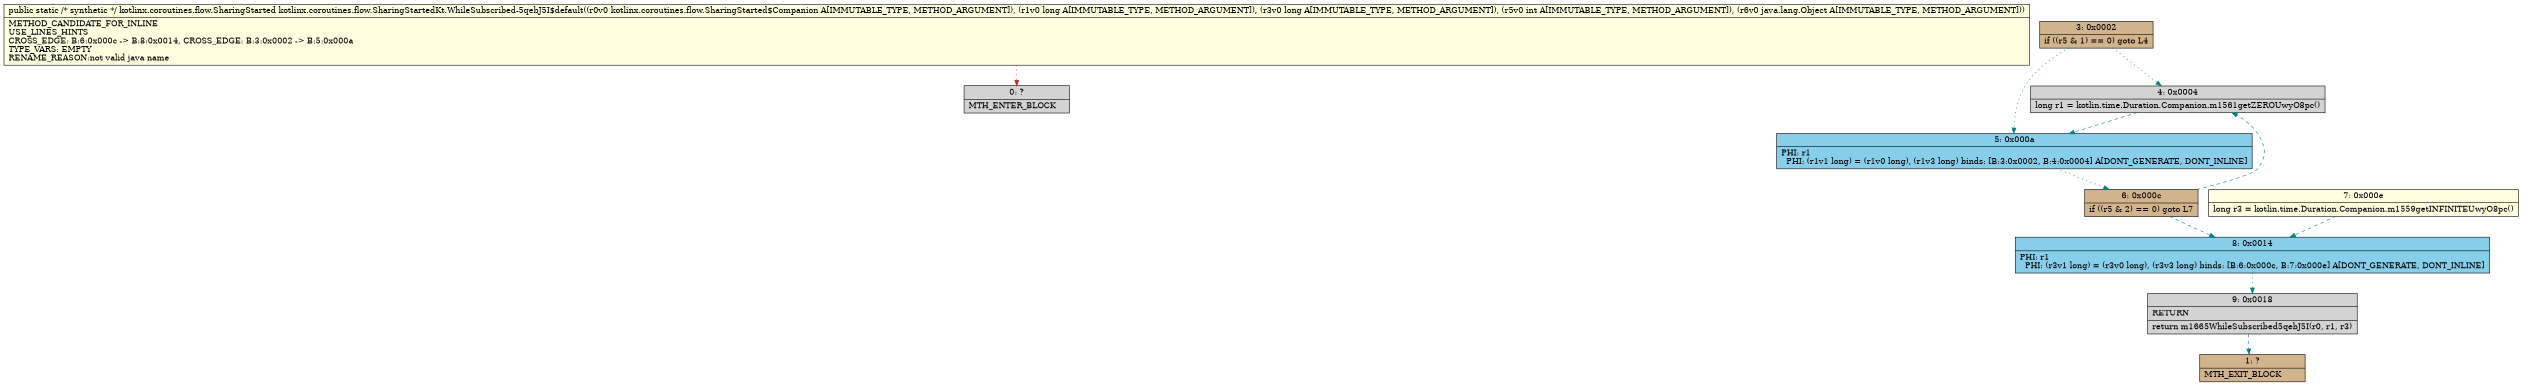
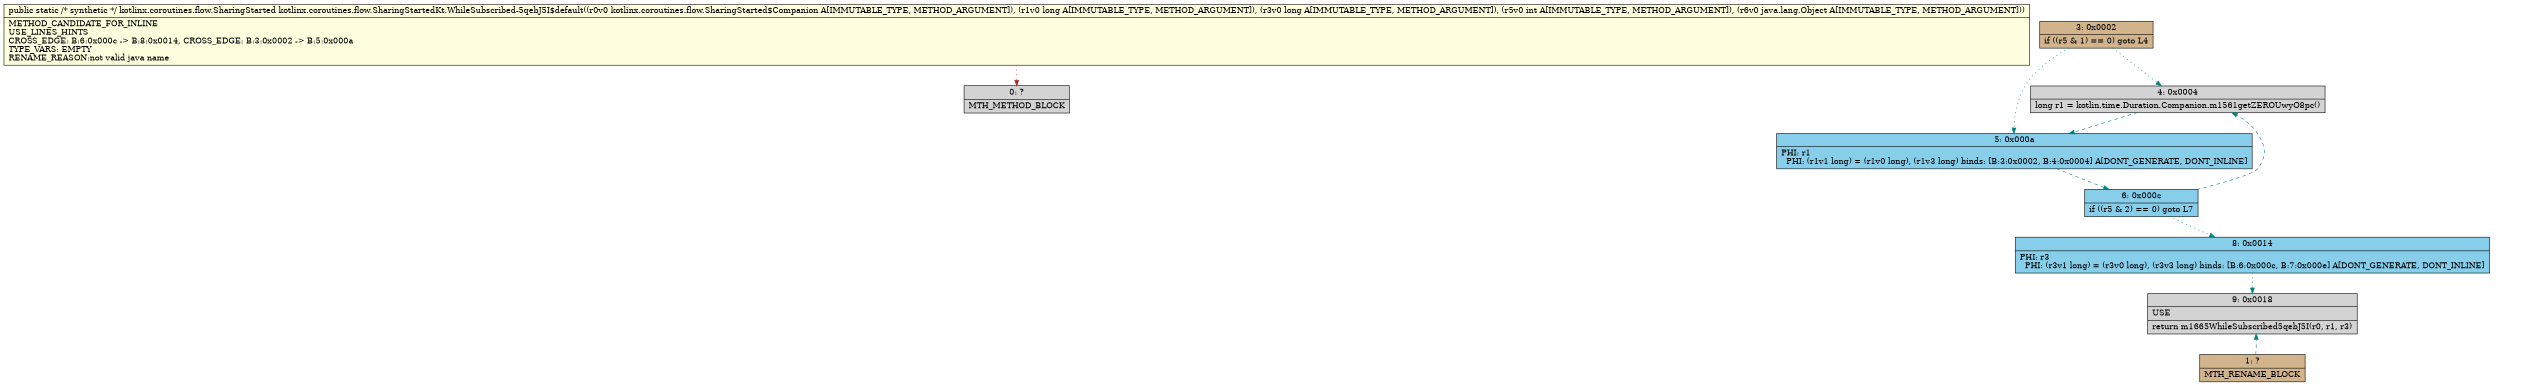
node "0: ?": text "MTH_ENTER_BLOCK" -> "MTH_METHOD_BLOCK"
edge "5: 0x000a" -> "6: 0x000c": style dotted -> dashed
node "6: 0x000c": fillcolor tan -> skyblue
node "7: 0x000e": removed
edge "6: 0x000c" -> "8: 0x0014": style dashed -> dotted
node "8: 0x0014": text "PHI: r1" -> "PHI: r3"
node "9: 0x0018": text "RETURN" -> "USE"
edge "9: 0x0018" -> "1: ?": reversed
node "1: ?": text "MTH_EXIT_BLOCK" -> "MTH_RENAME_BLOCK"
